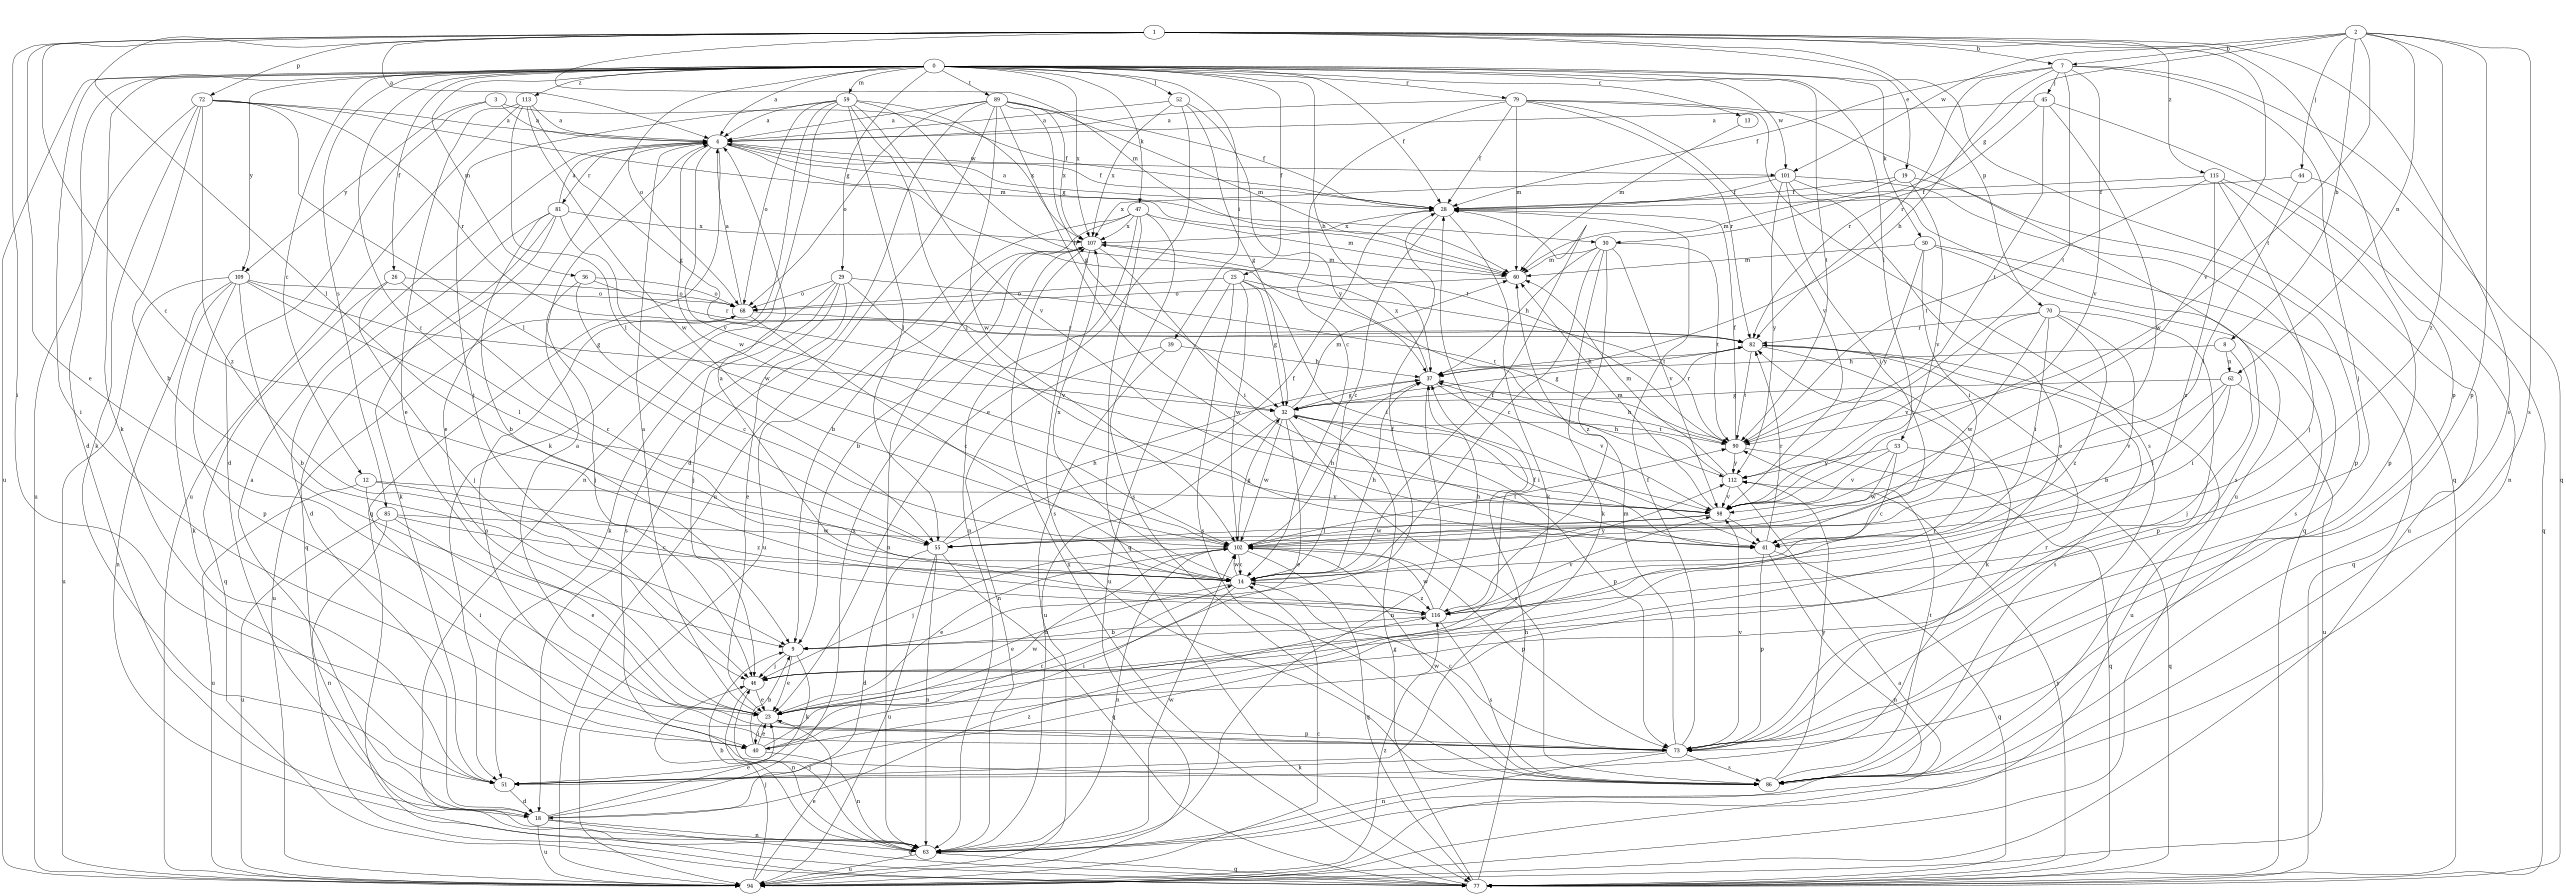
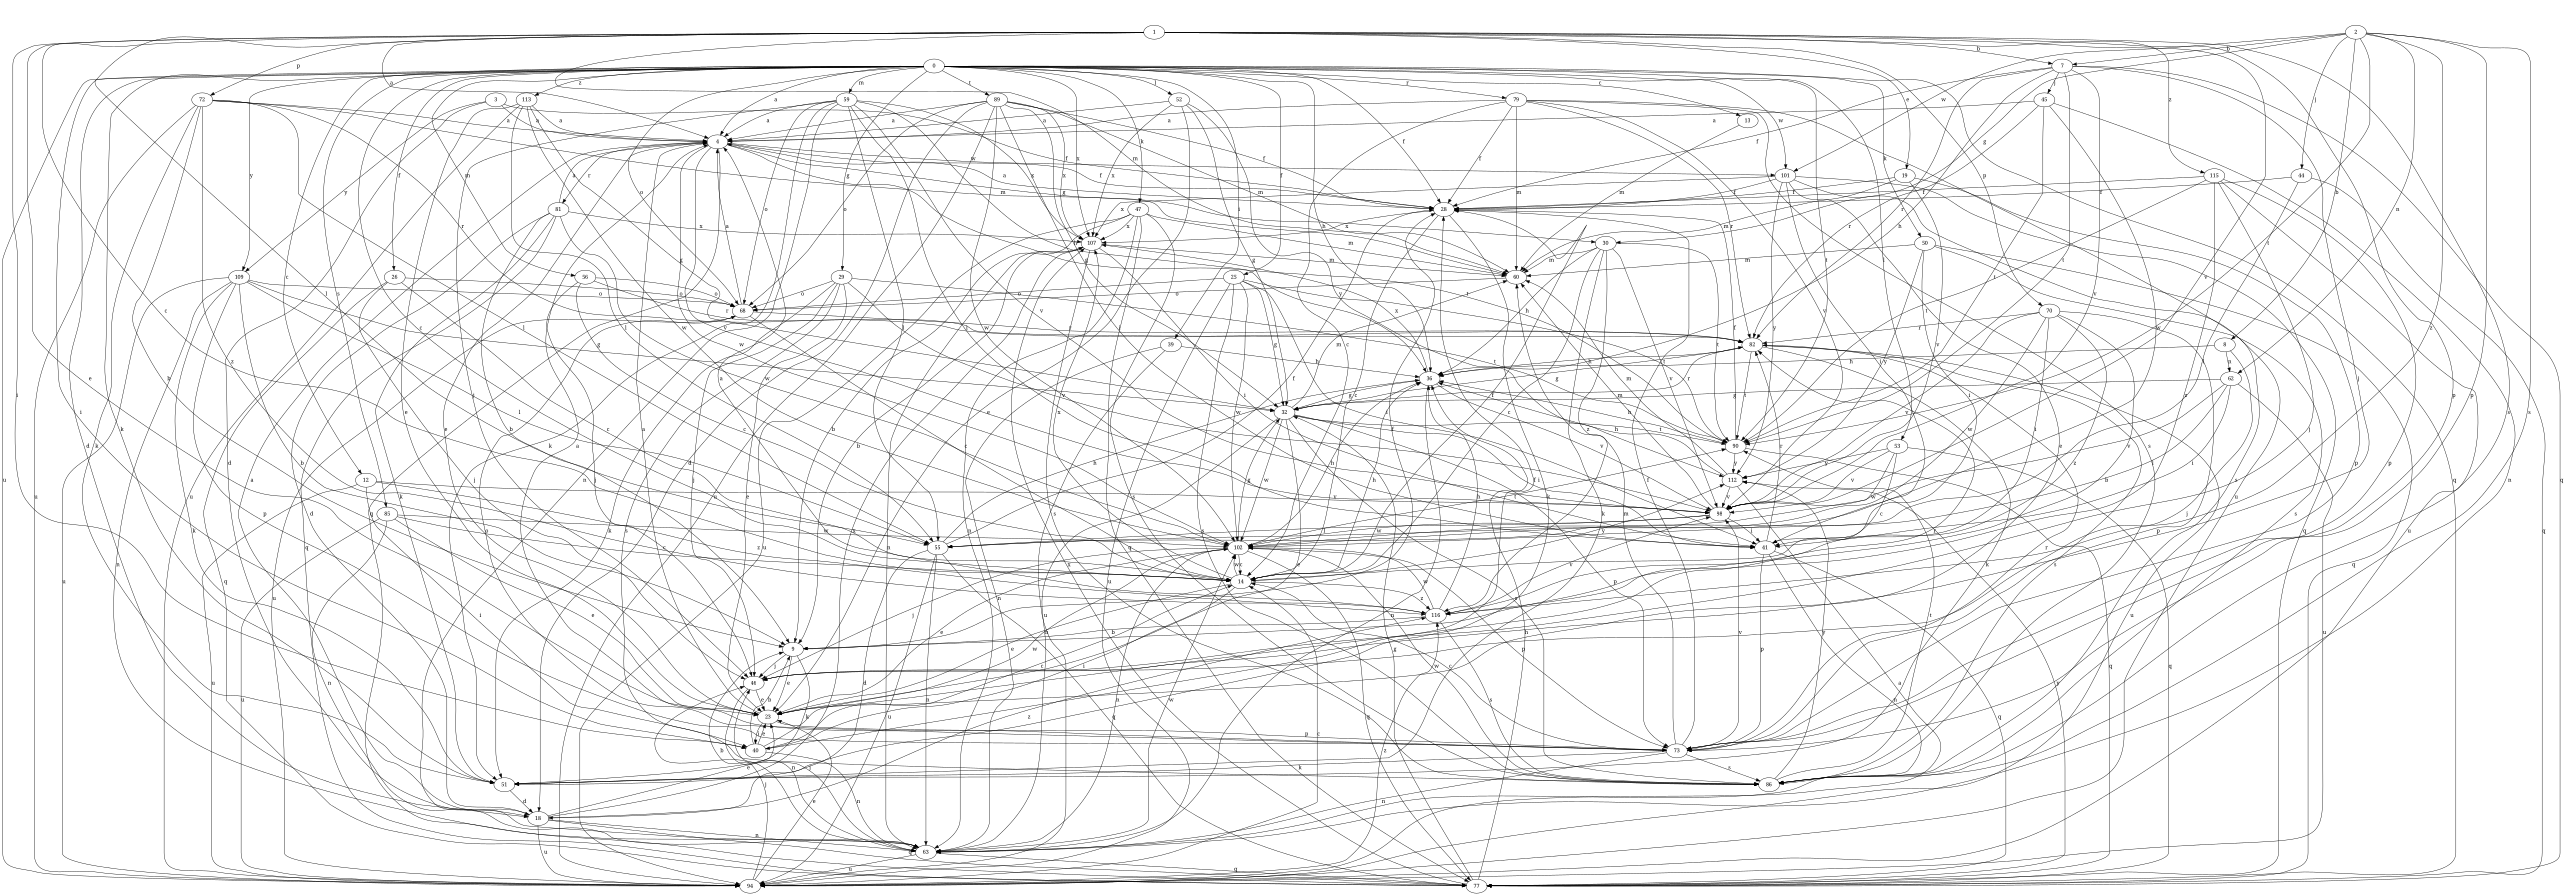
node "37": label "37" -> "36"
